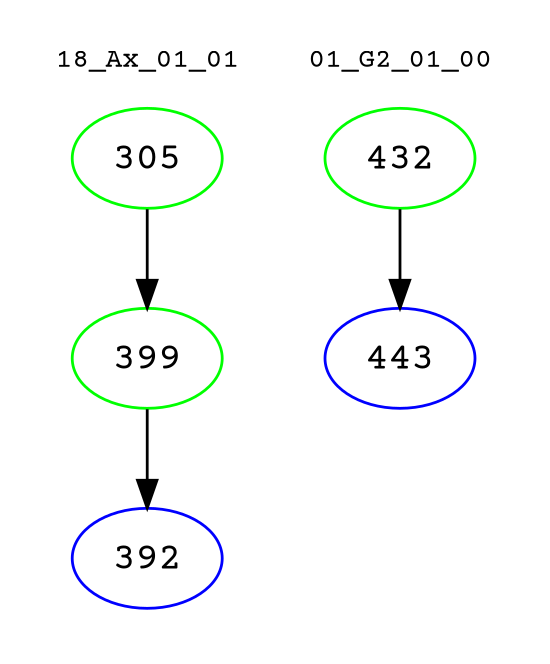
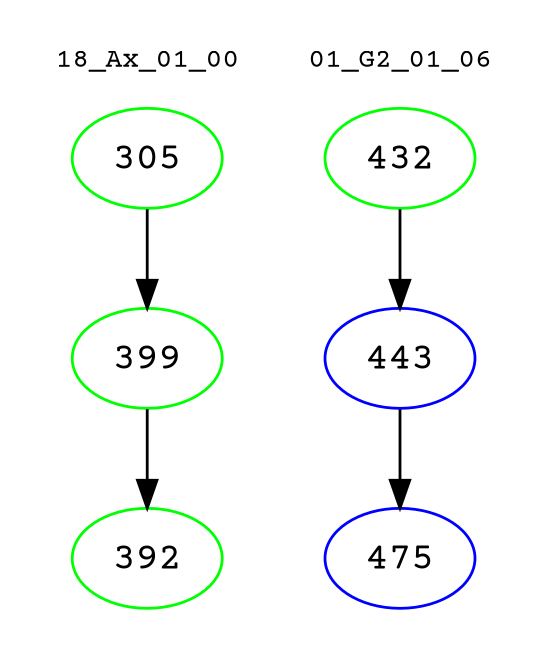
cluster "18_Ax_01_01": label "18_Ax_01_01" -> "18_Ax_01_00"
cluster "01_G2_01_00": label "01_G2_01_00" -> "01_G2_01_06"
node "392": color blue -> green
node "475": added
